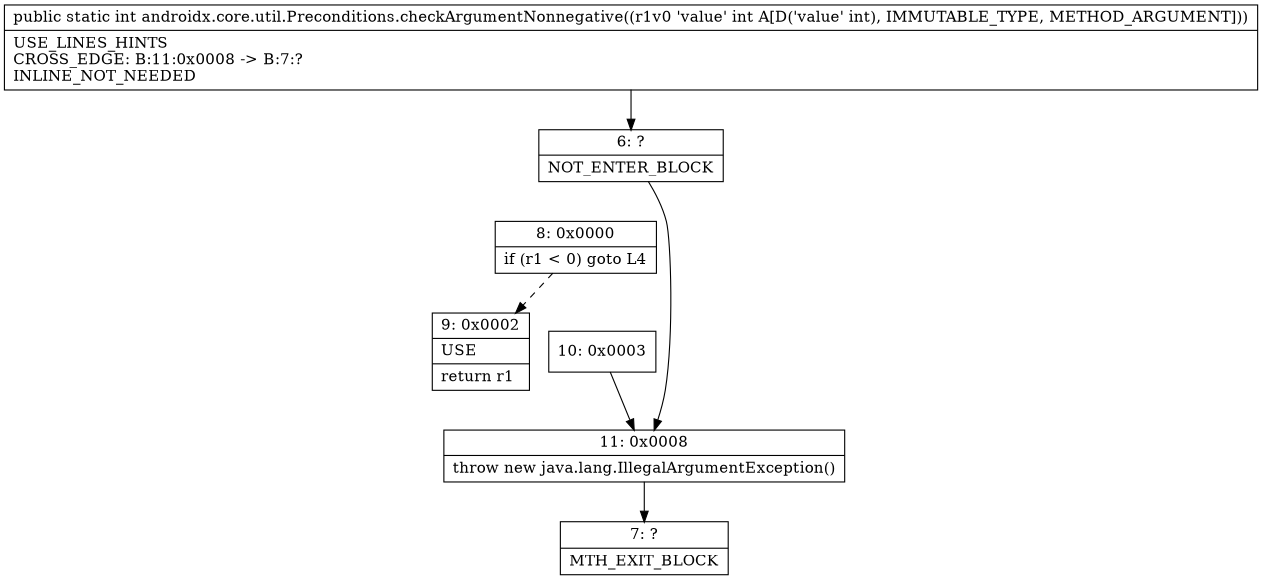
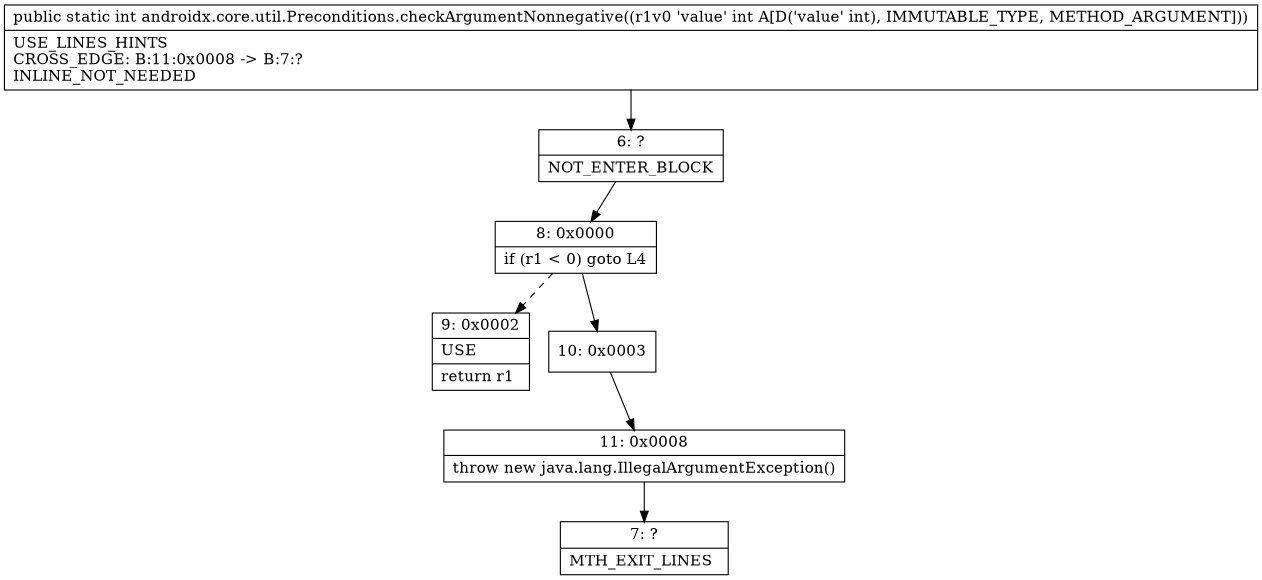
edge "8: 0x0000" -> "10: 0x0003": added
edge "6: ?" -> "11: 0x0008": now "6: ?" -> "8: 0x0000"
node "7: ?": text "MTH_EXIT_BLOCK" -> "MTH_EXIT_LINES"
